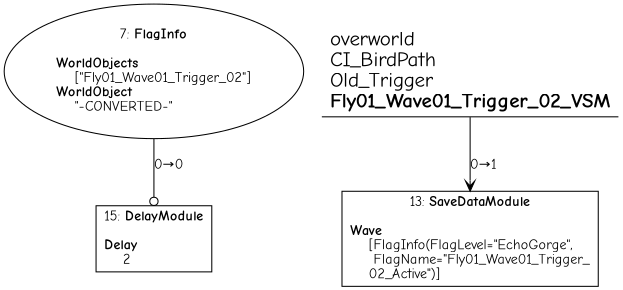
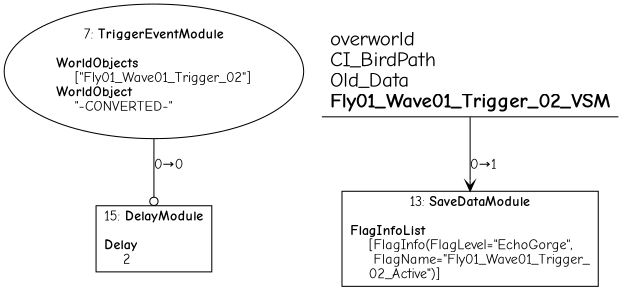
node "7:": text "FlagInfo" -> "TriggerEventModule"
node "overworld": text "Old_Trigger" -> "Old_Data"
node "13:": text "Wave" -> "FlagInfoList"
